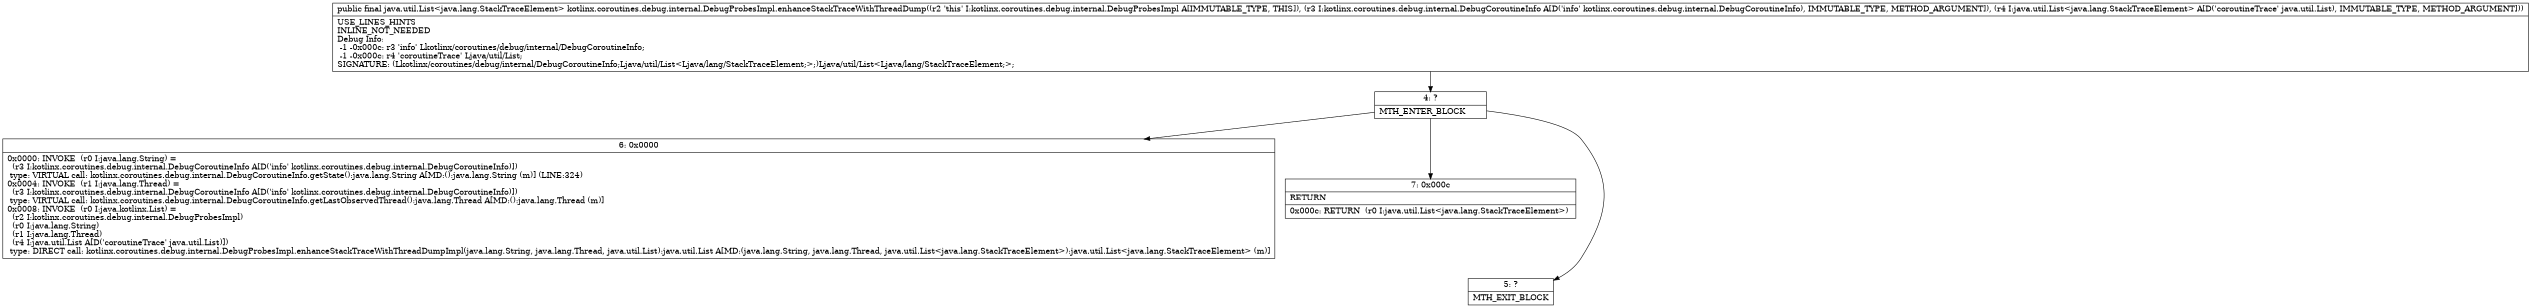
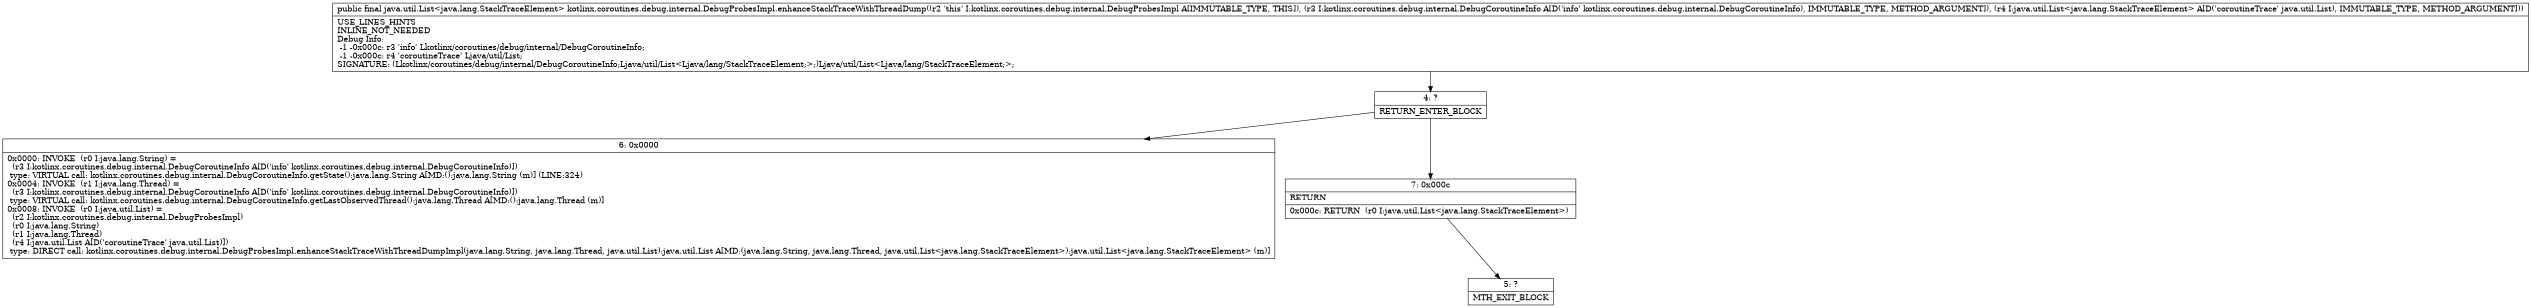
node "4: ?": text "MTH_ENTER_BLOCK" -> "RETURN_ENTER_BLOCK"
edge "4: ?" -> "5: ?": now "7: 0x000c" -> "5: ?"
node "6: 0x0000": text "0x0008: INVOKE  (r0 I:java.kotlinx.List) =" -> "0x0008: INVOKE  (r0 I:java.util.List) ="
